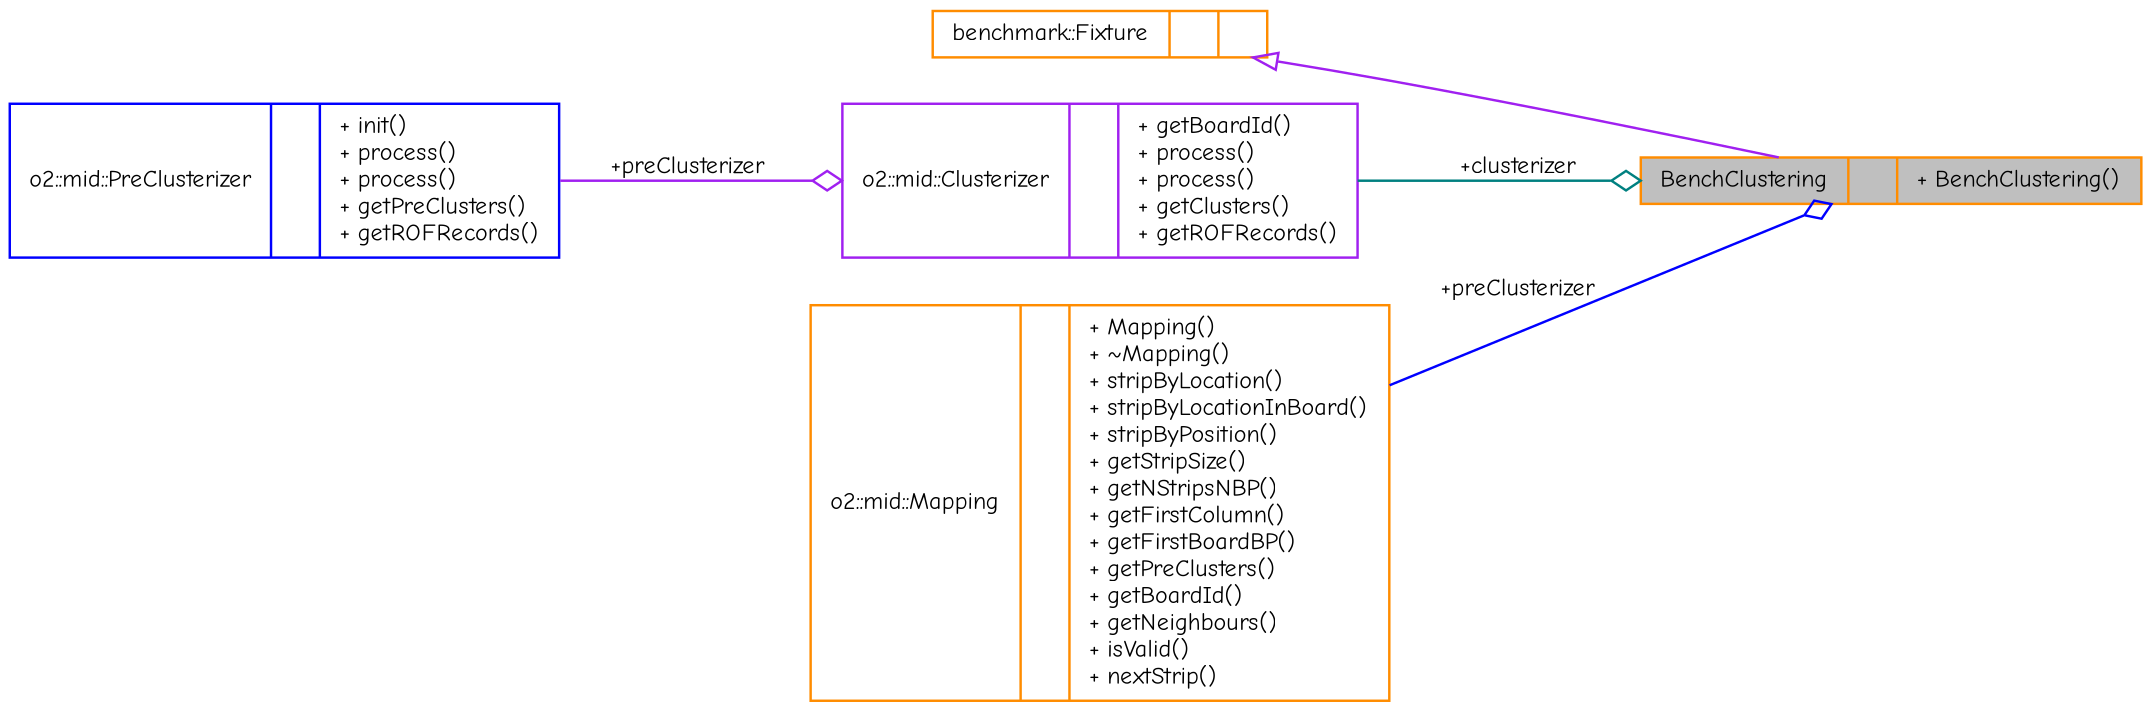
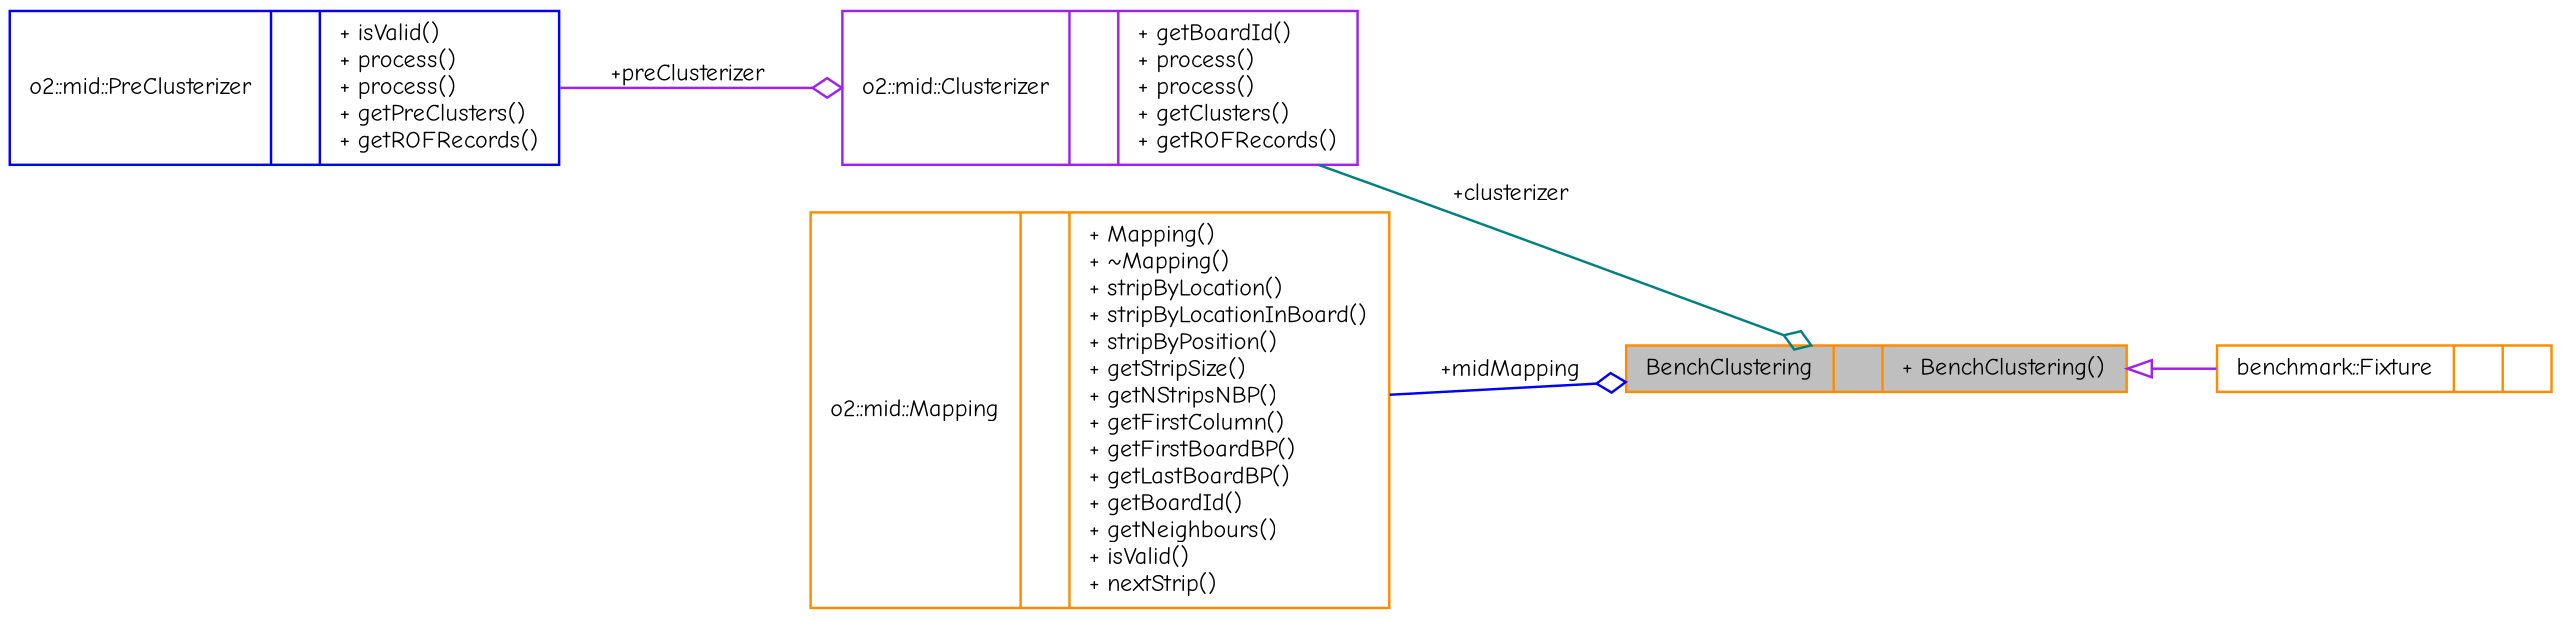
edge "BenchClustering" -> "benchmark::Fixture": reversed
node "o2::mid::PreClusterizer": text "+ init()" -> "+ isValid()"
edge "o2::mid::Mapping" -> "BenchClustering": label " +preClusterizer" -> " +midMapping"
node "o2::mid::Mapping": text "+ getPreClusters()" -> "+ getLastBoardBP()"
